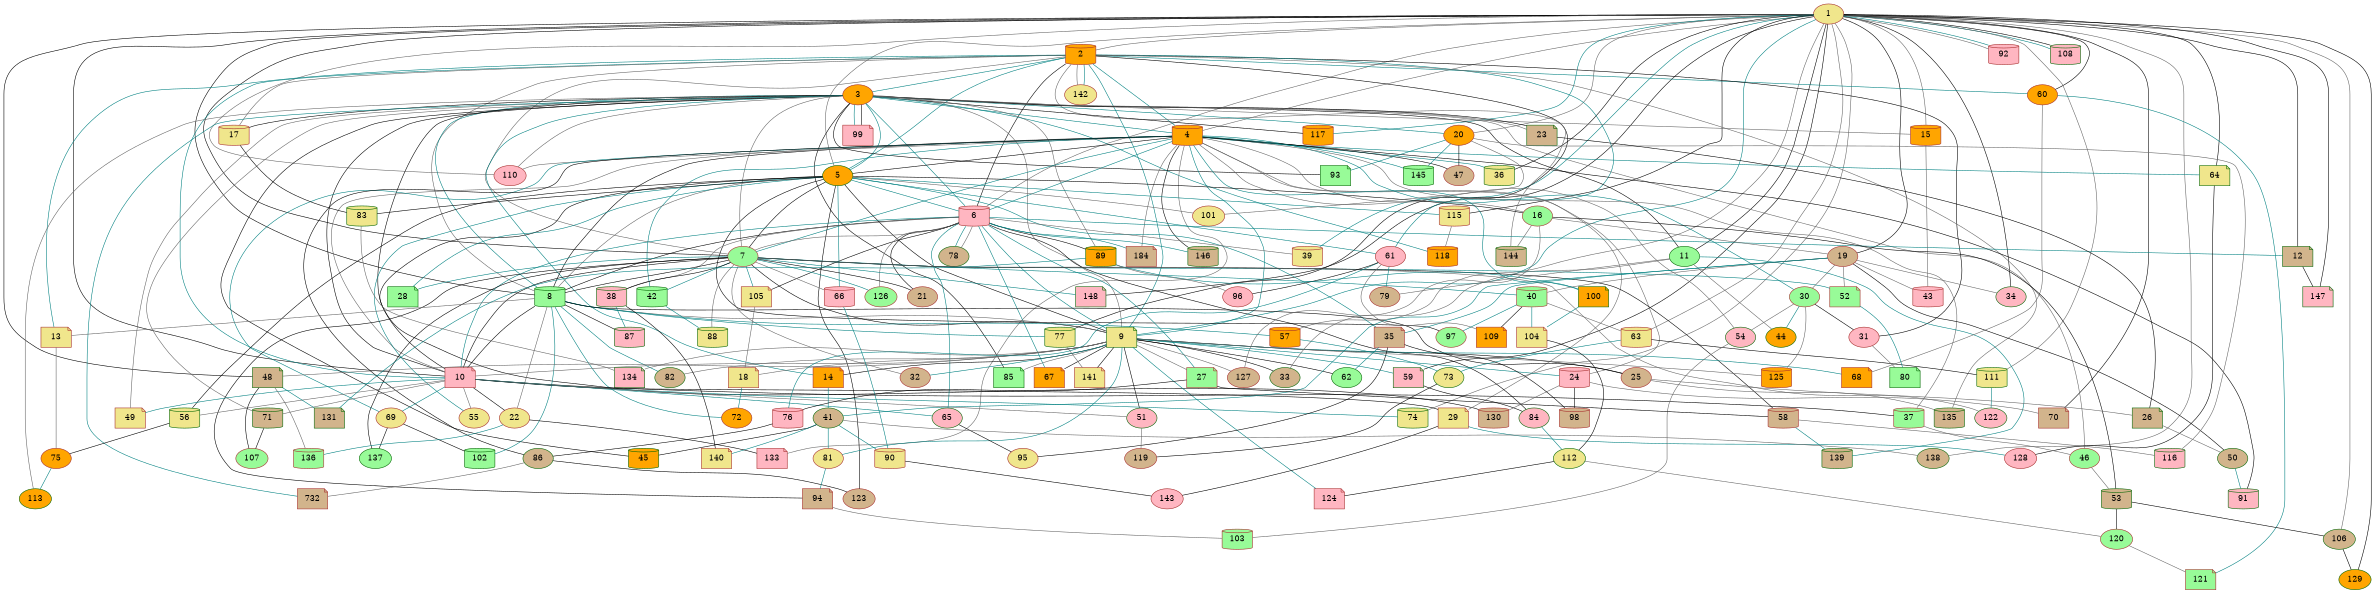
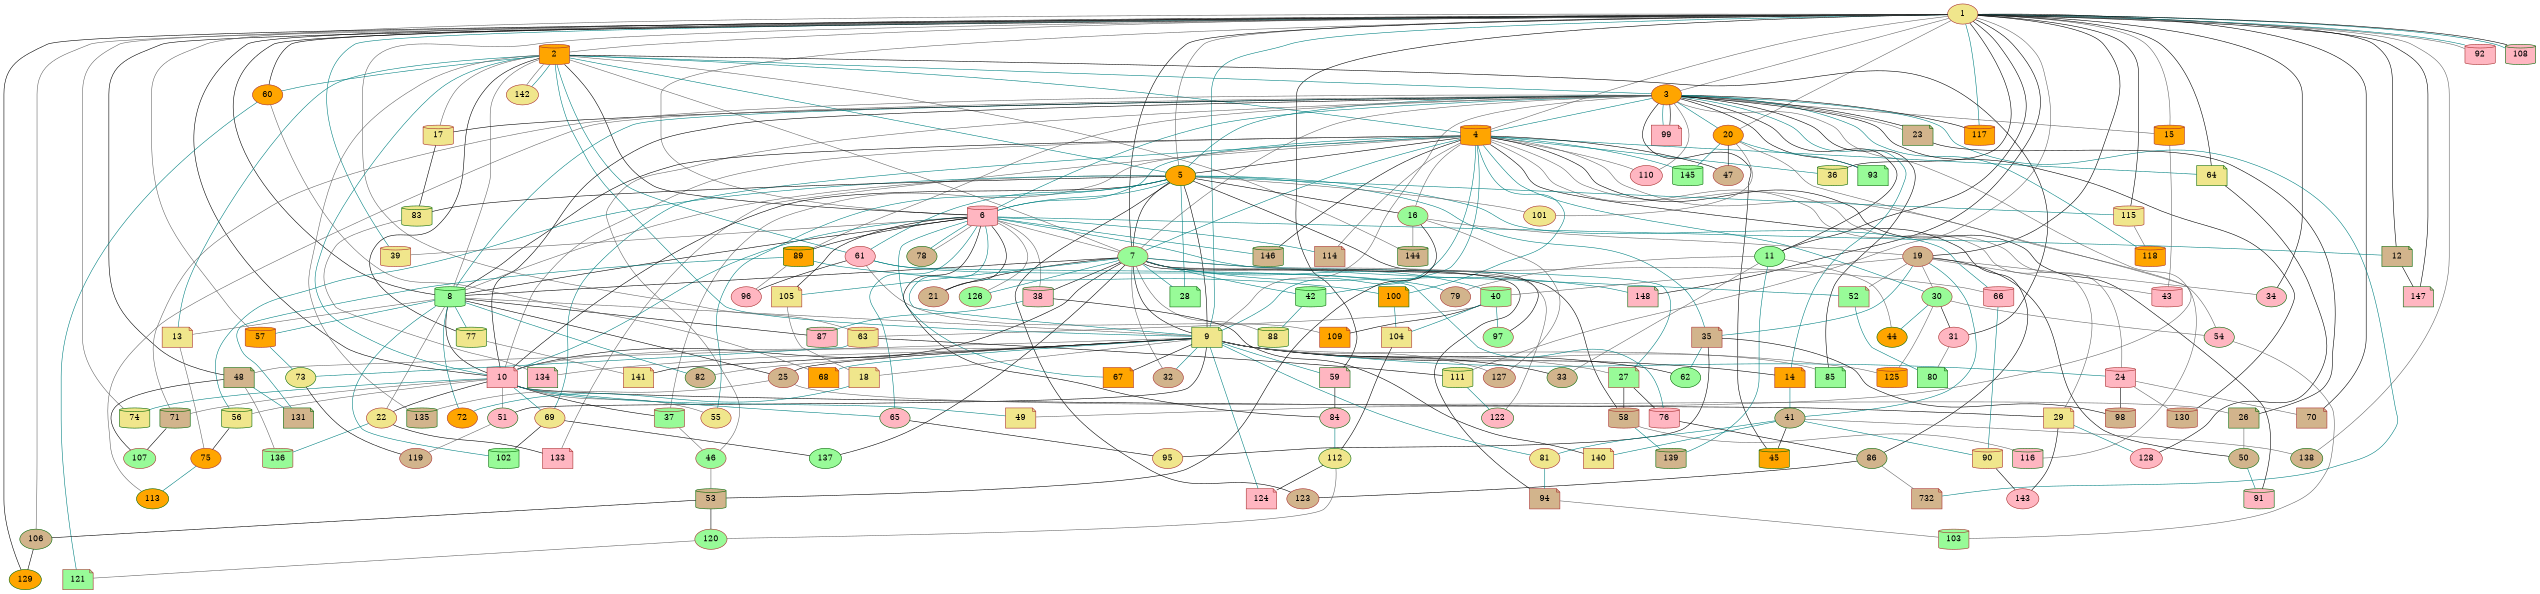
edge "1" -- "110": now "1" -- "3"
edge "5" -- "56": color black -> teal
node "184": label "184" -> "114"
